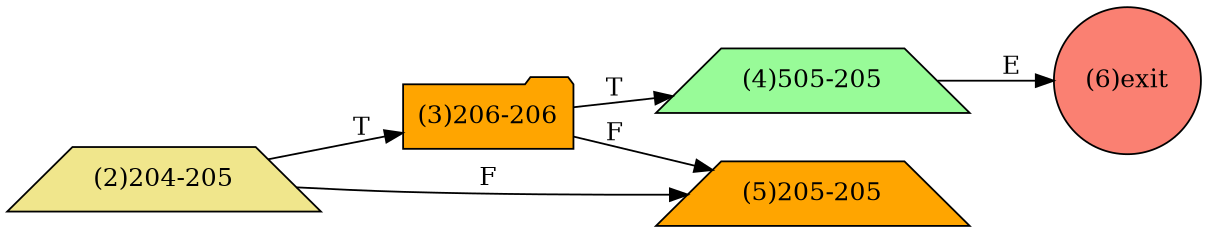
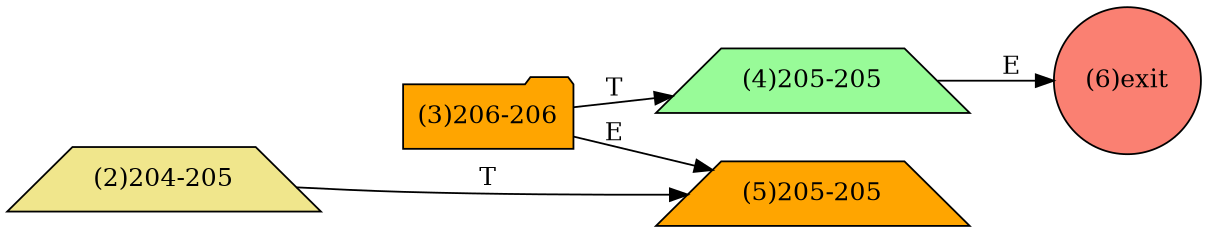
node "(4)505-205": label "(4)505-205" -> "(4)205-205"
edge "(3)206-206" -> "(5)205-205": label "F" -> "E"
edge "(2)204-205" -> "(3)206-206": removed, label "T"
edge "(2)204-205" -> "(5)205-205": label "F" -> "T"
